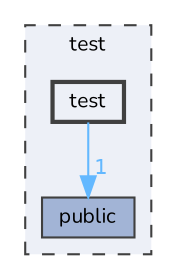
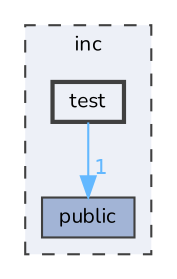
cluster "test": label "test" -> "inc"
